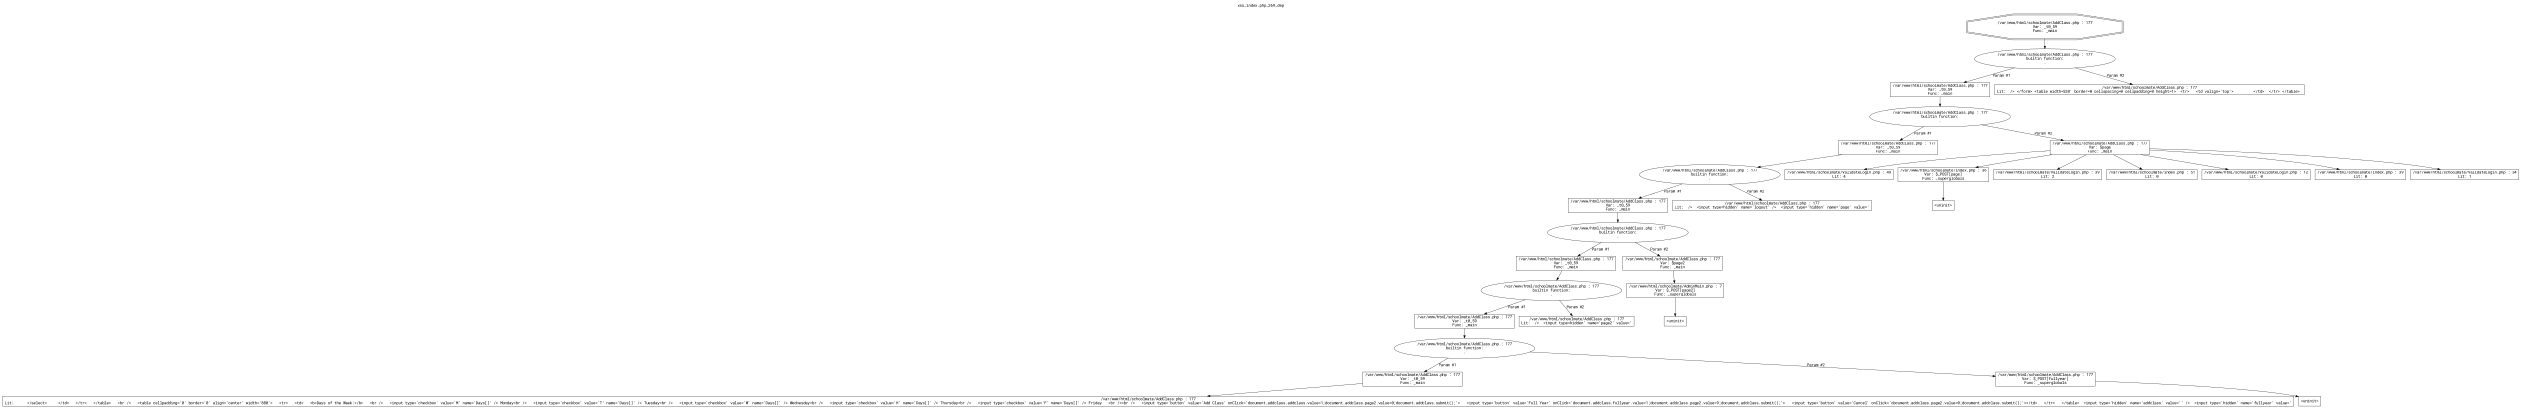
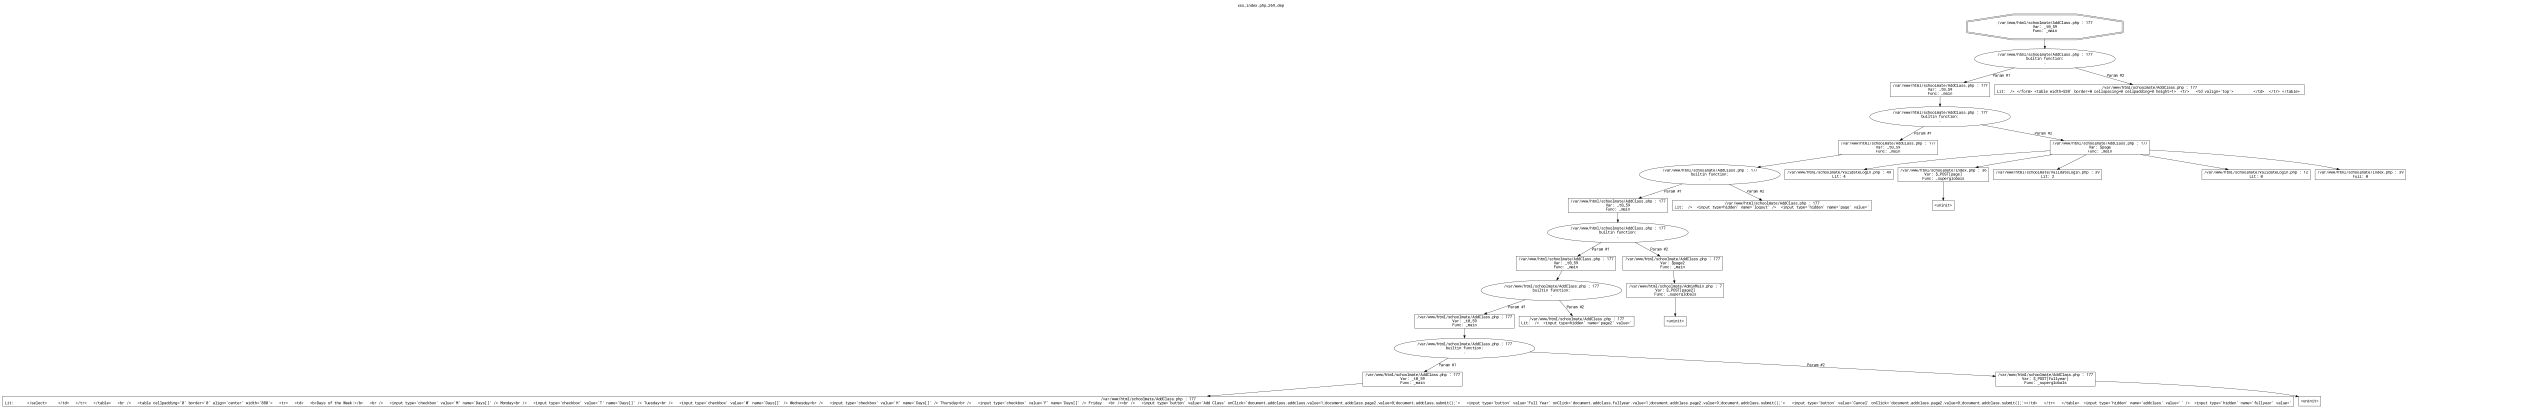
node "/var/www/html/schoolmate/index.php : 51 Lit: 0": removed
node "/var/www/html/schoolmate/index.php : 39 Lit: 0": label "/var/www/html/schoolmate/index.php : 39 Lit: 0" -> "/var/www/html/schoolmate/index.php : 39 Full: 0"
node "/var/www/html/schoolmate/ValidateLogin.php : 34 Lit: 1": removed
